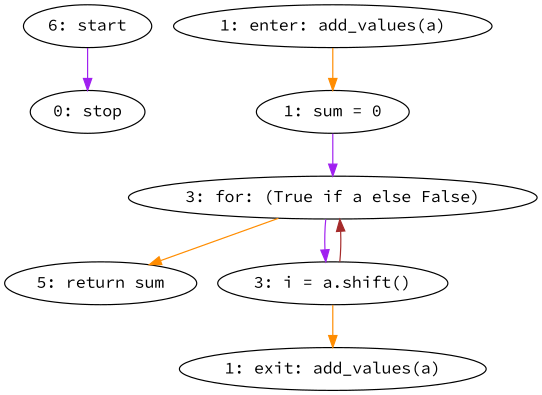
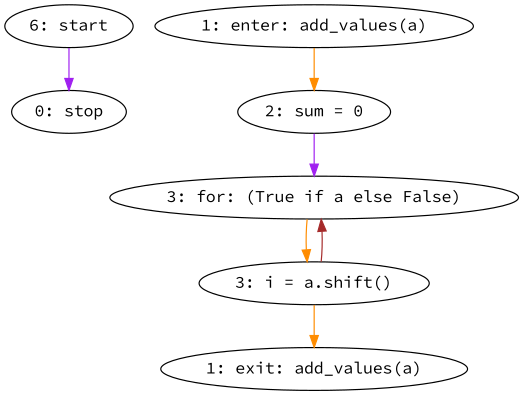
node "1: sum = 0": label "1: sum = 0" -> "2: sum = 0"
edge "3: for: (True if a else False)" -> "3: i = a.shift()": color purple -> darkorange
node "5: return sum": removed
